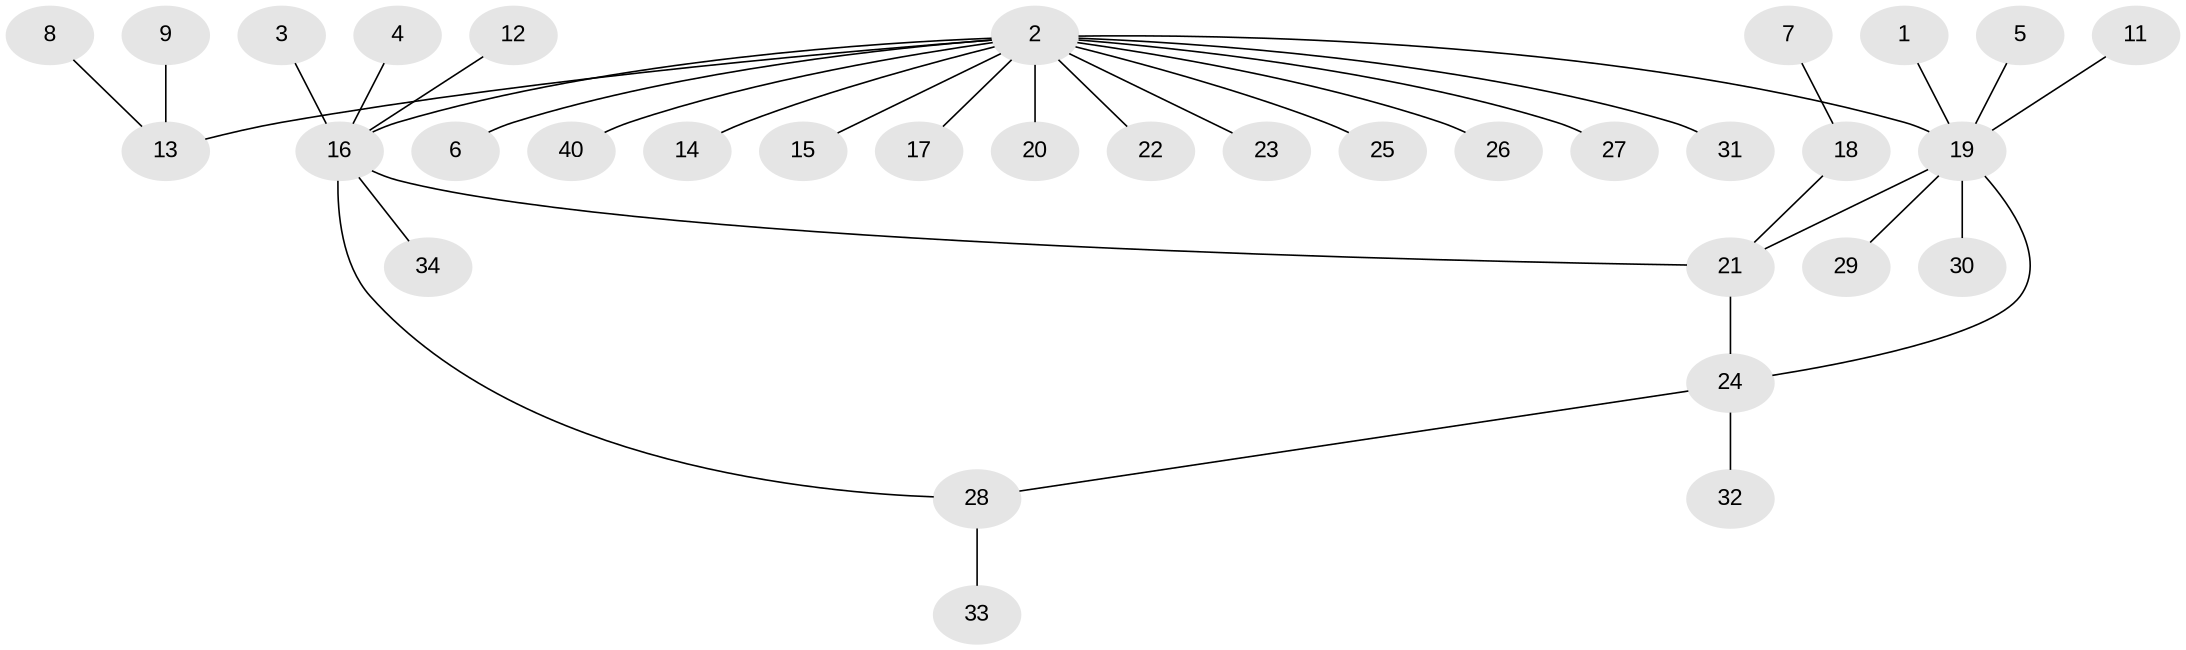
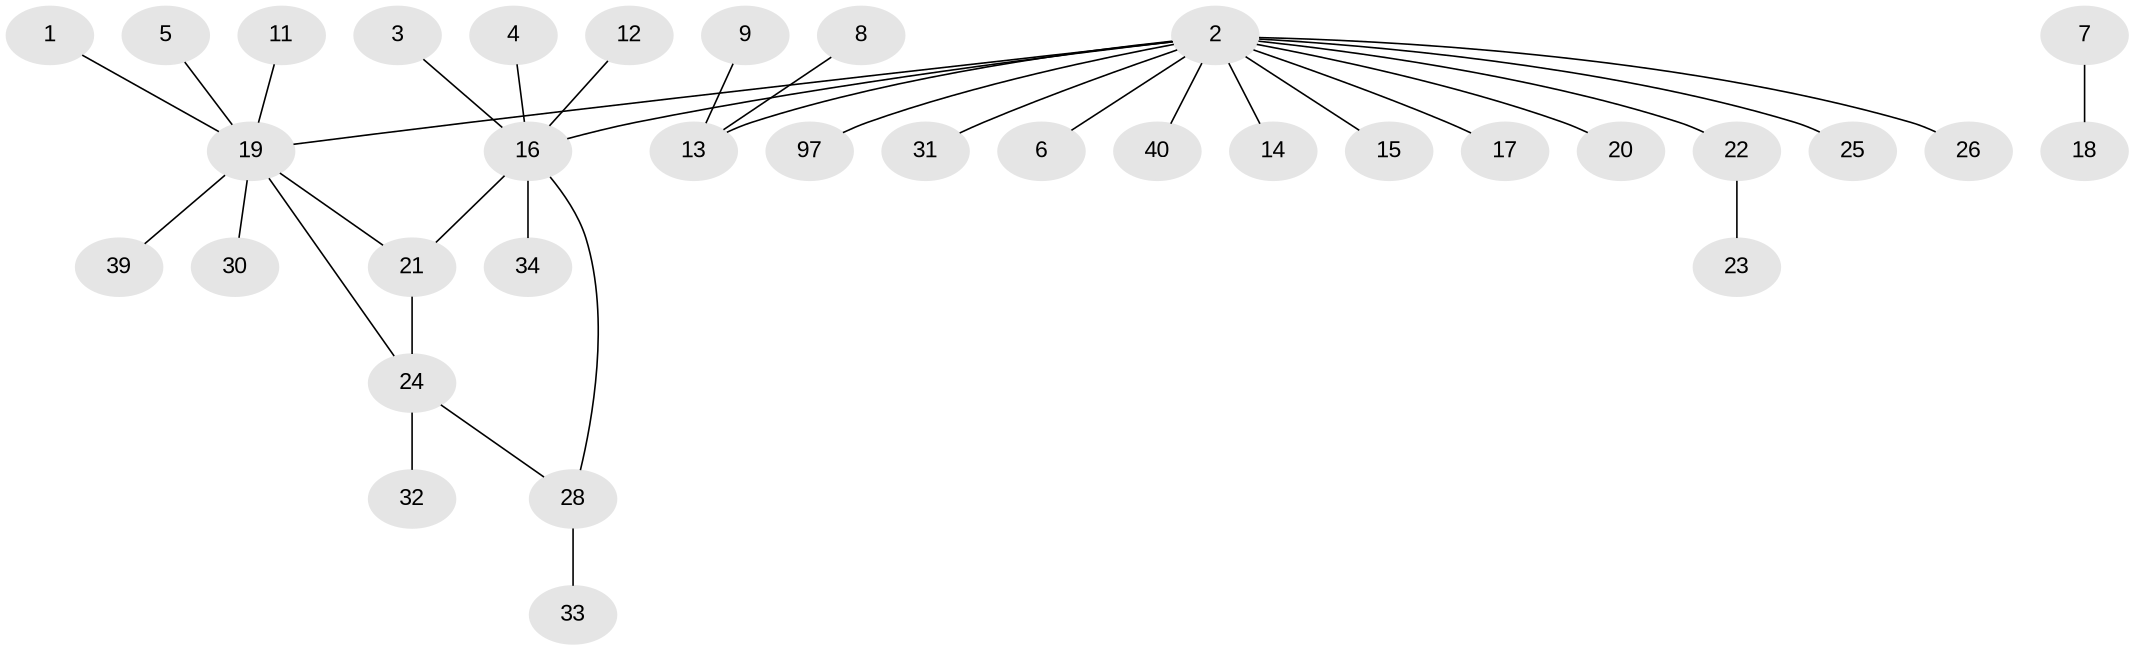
edge "2" -- "23": now "22" -- "23"
node "27": label "27" -> "97"
edge "18" -- "21": removed
node "29": label "29" -> "39"
